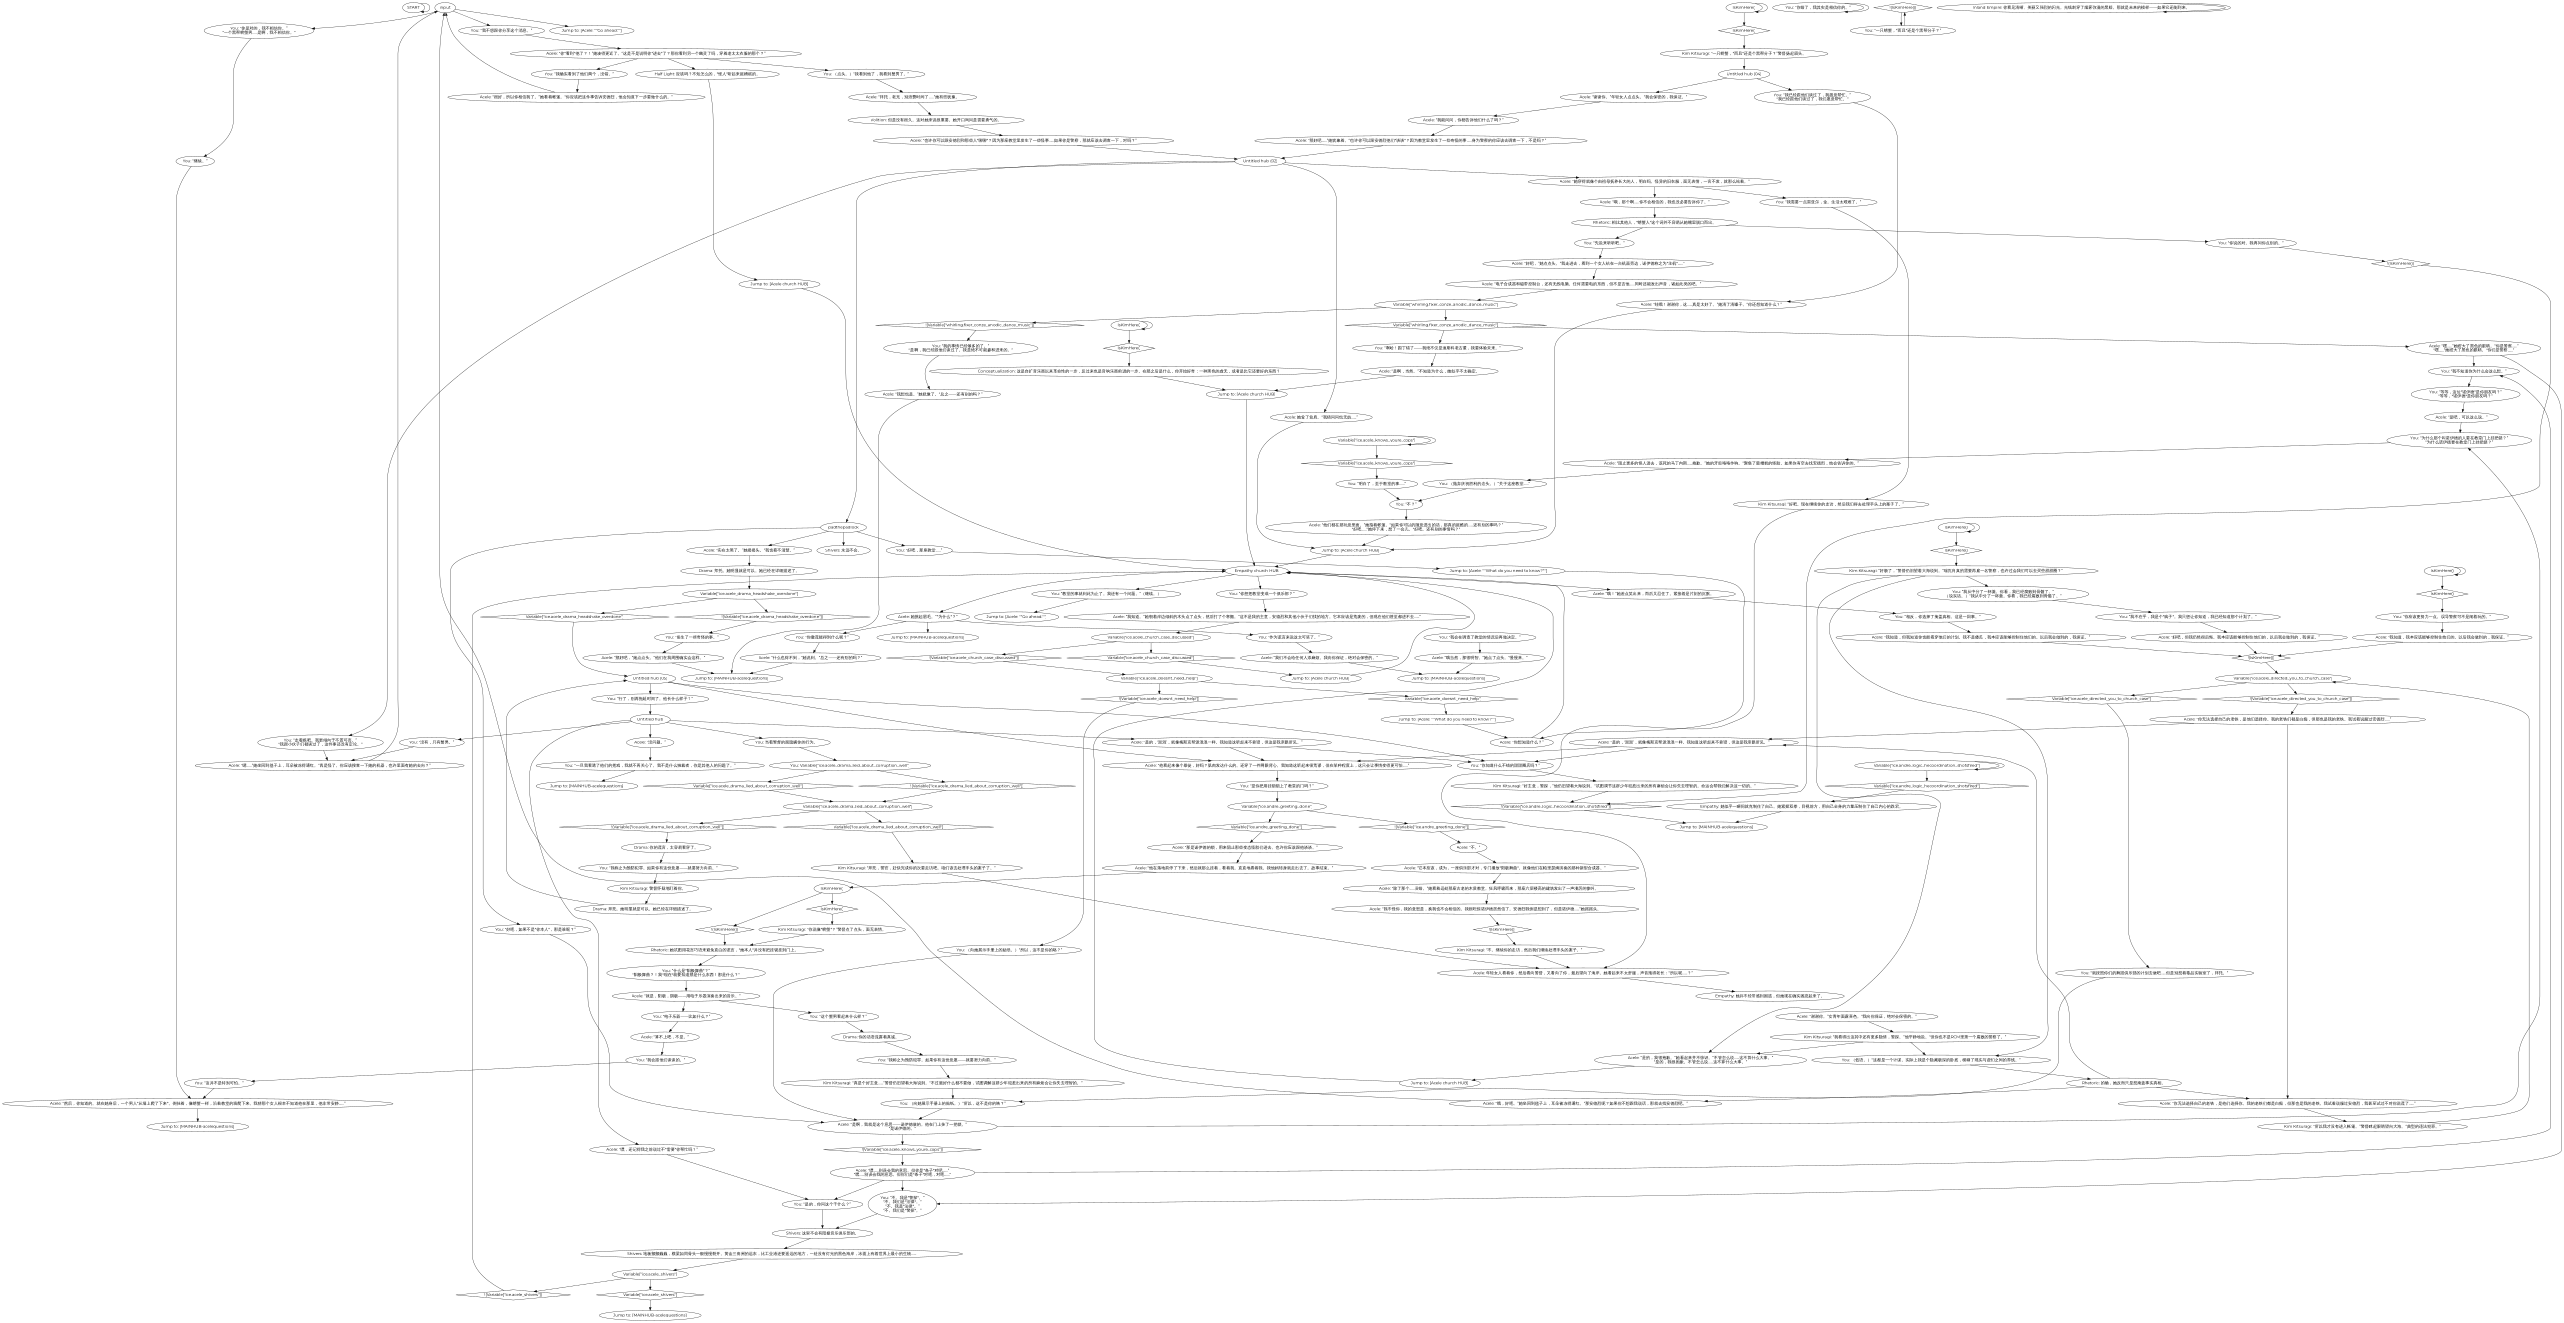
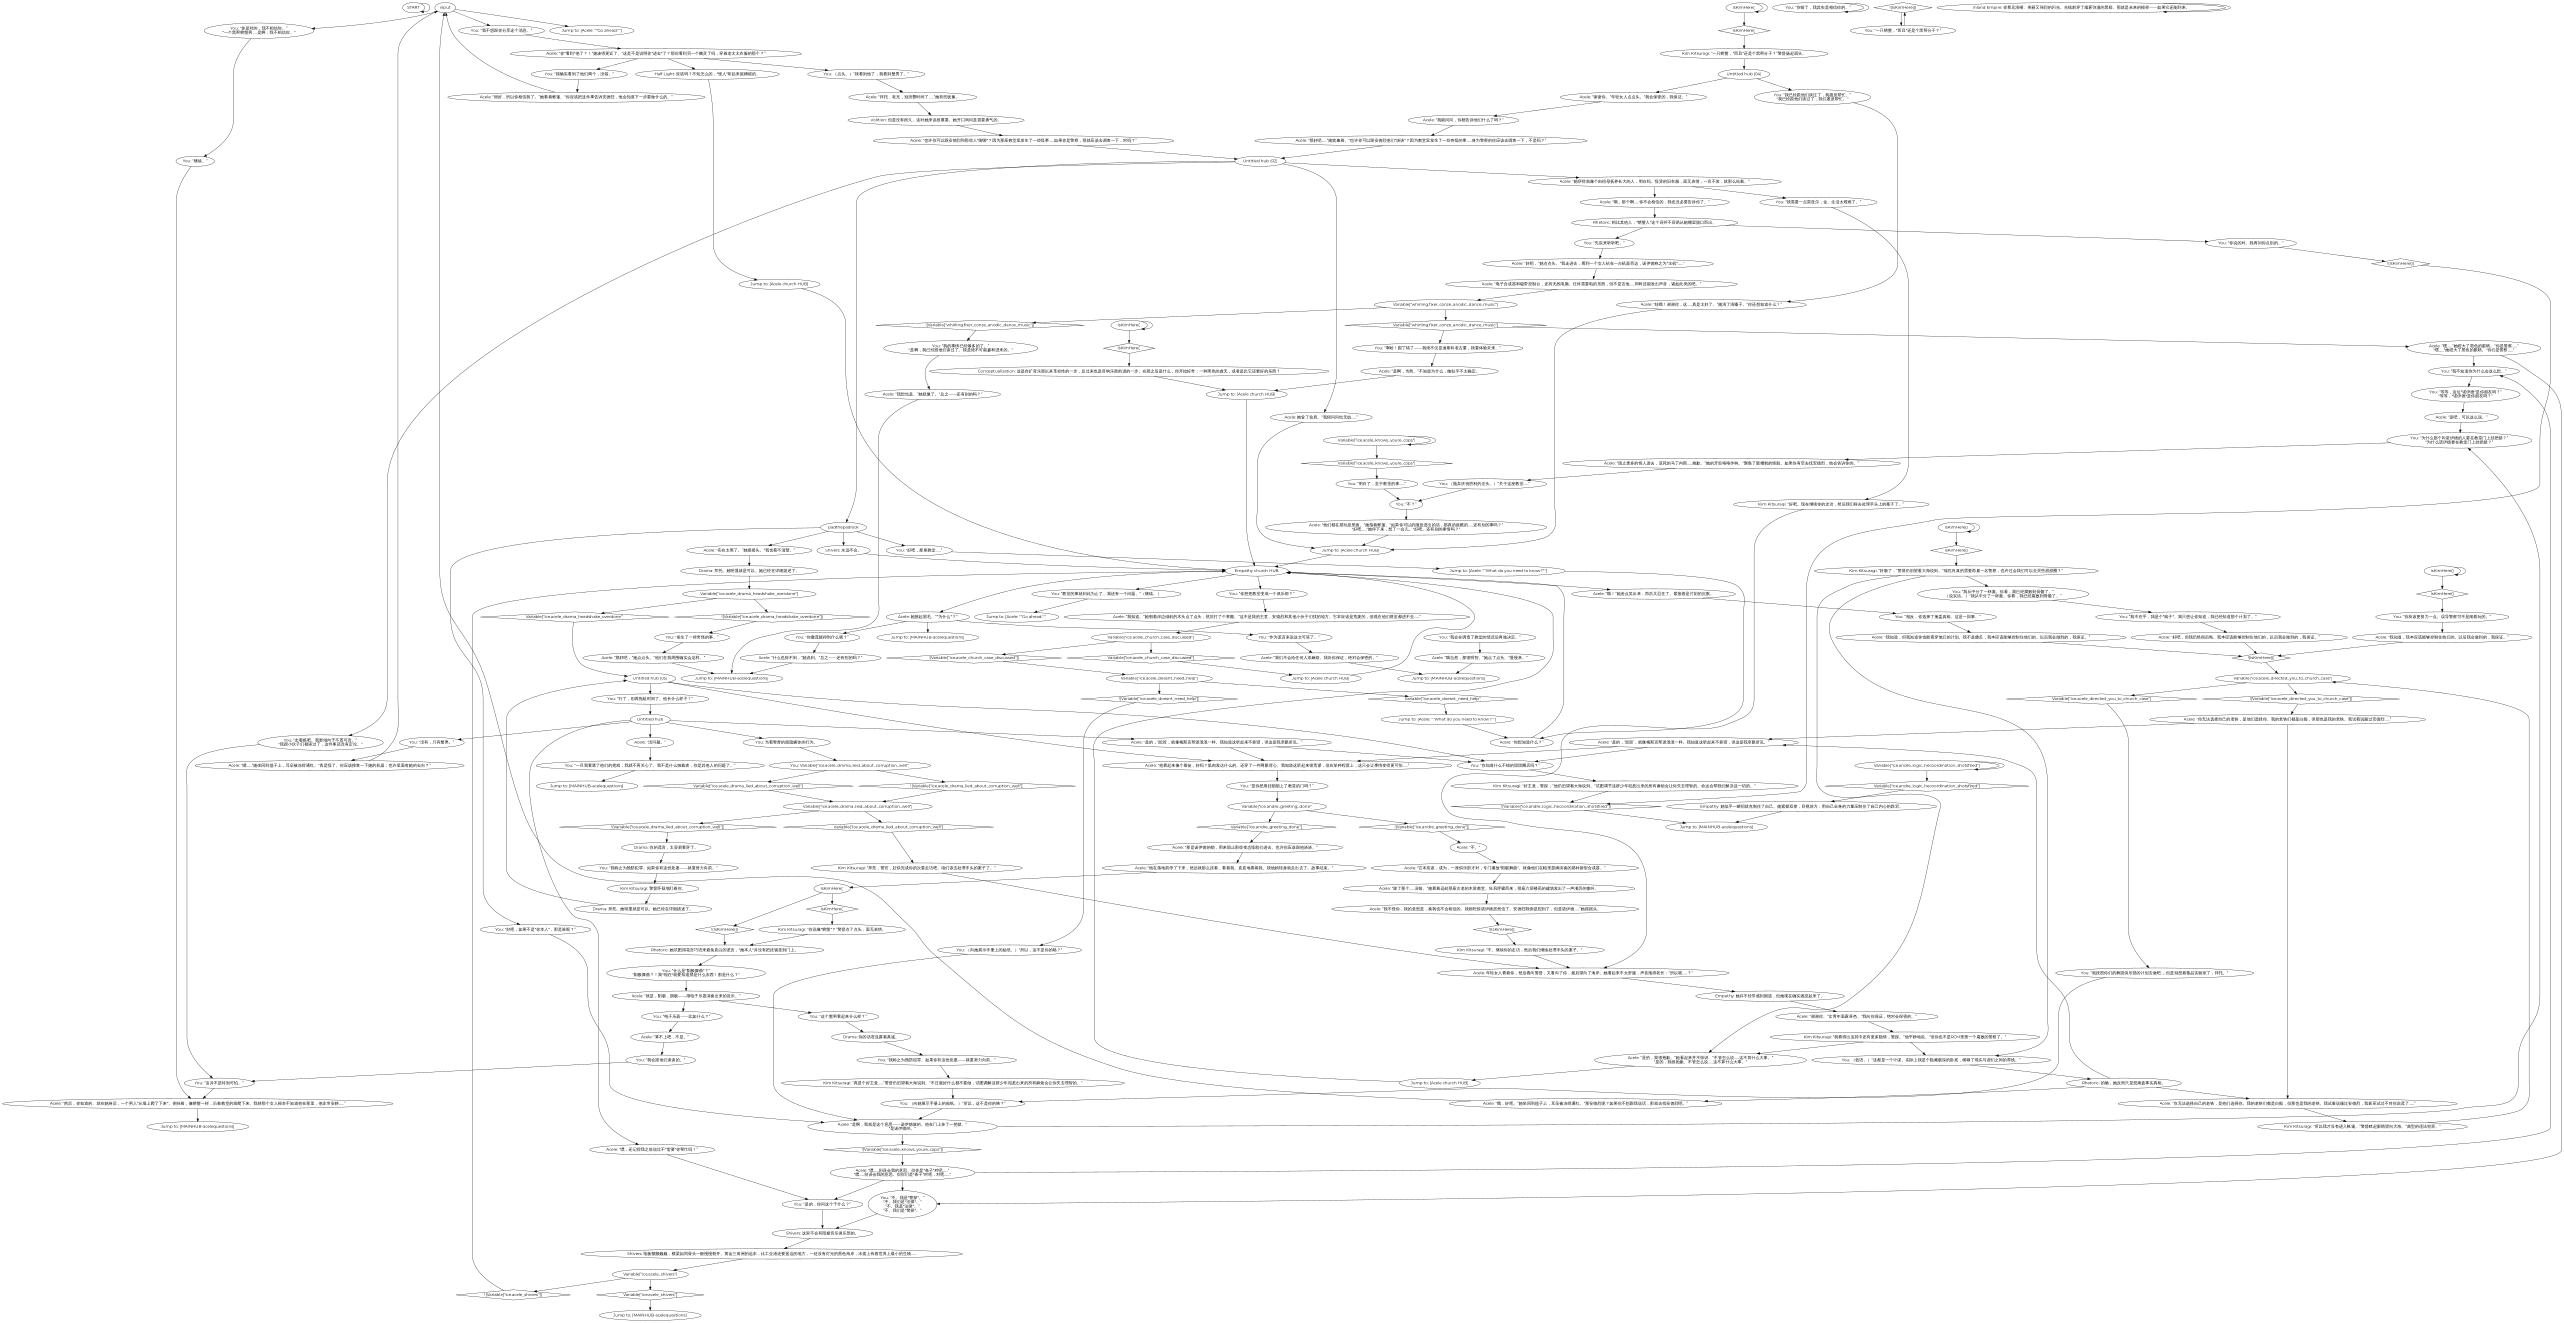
edge "Shivers: 永远不会。" -> "Empathy church HUB": added
edge "You: “走着瞧吧。我更倾向于不置可否。” “我跟小伙子们都谈过了，这件事还没有定论。”" -> "Acele: “嗯……”她坐回到毯子上，耳朵被冻得通红。“真是怪了。你应该搜查一下她的机器，也许里面有她的去向？”": now "You: “走着瞧吧。我更倾向于不置可否。” “我跟小伙子们都谈过了，这件事还没有定论。”" -> "You: “这并不是特别可怕。”"
edge "Empathy: 她并不经常感到困惑，但她现在确实困惑起来了。" -> "Acele: “谢谢你。”女青年面露喜色。“我向你保证，绝对会保密的。”": added
